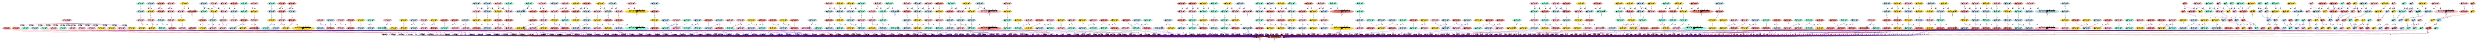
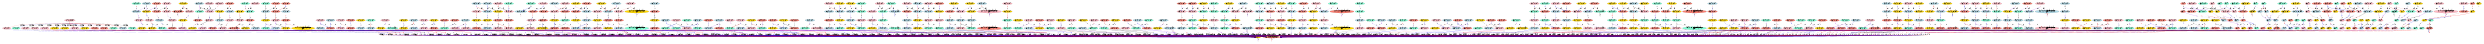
node "198: {(c < 20)}": fillcolor aquamarine -> gold
node "410: {(c < 20)}": added
node "642: {}": removed
